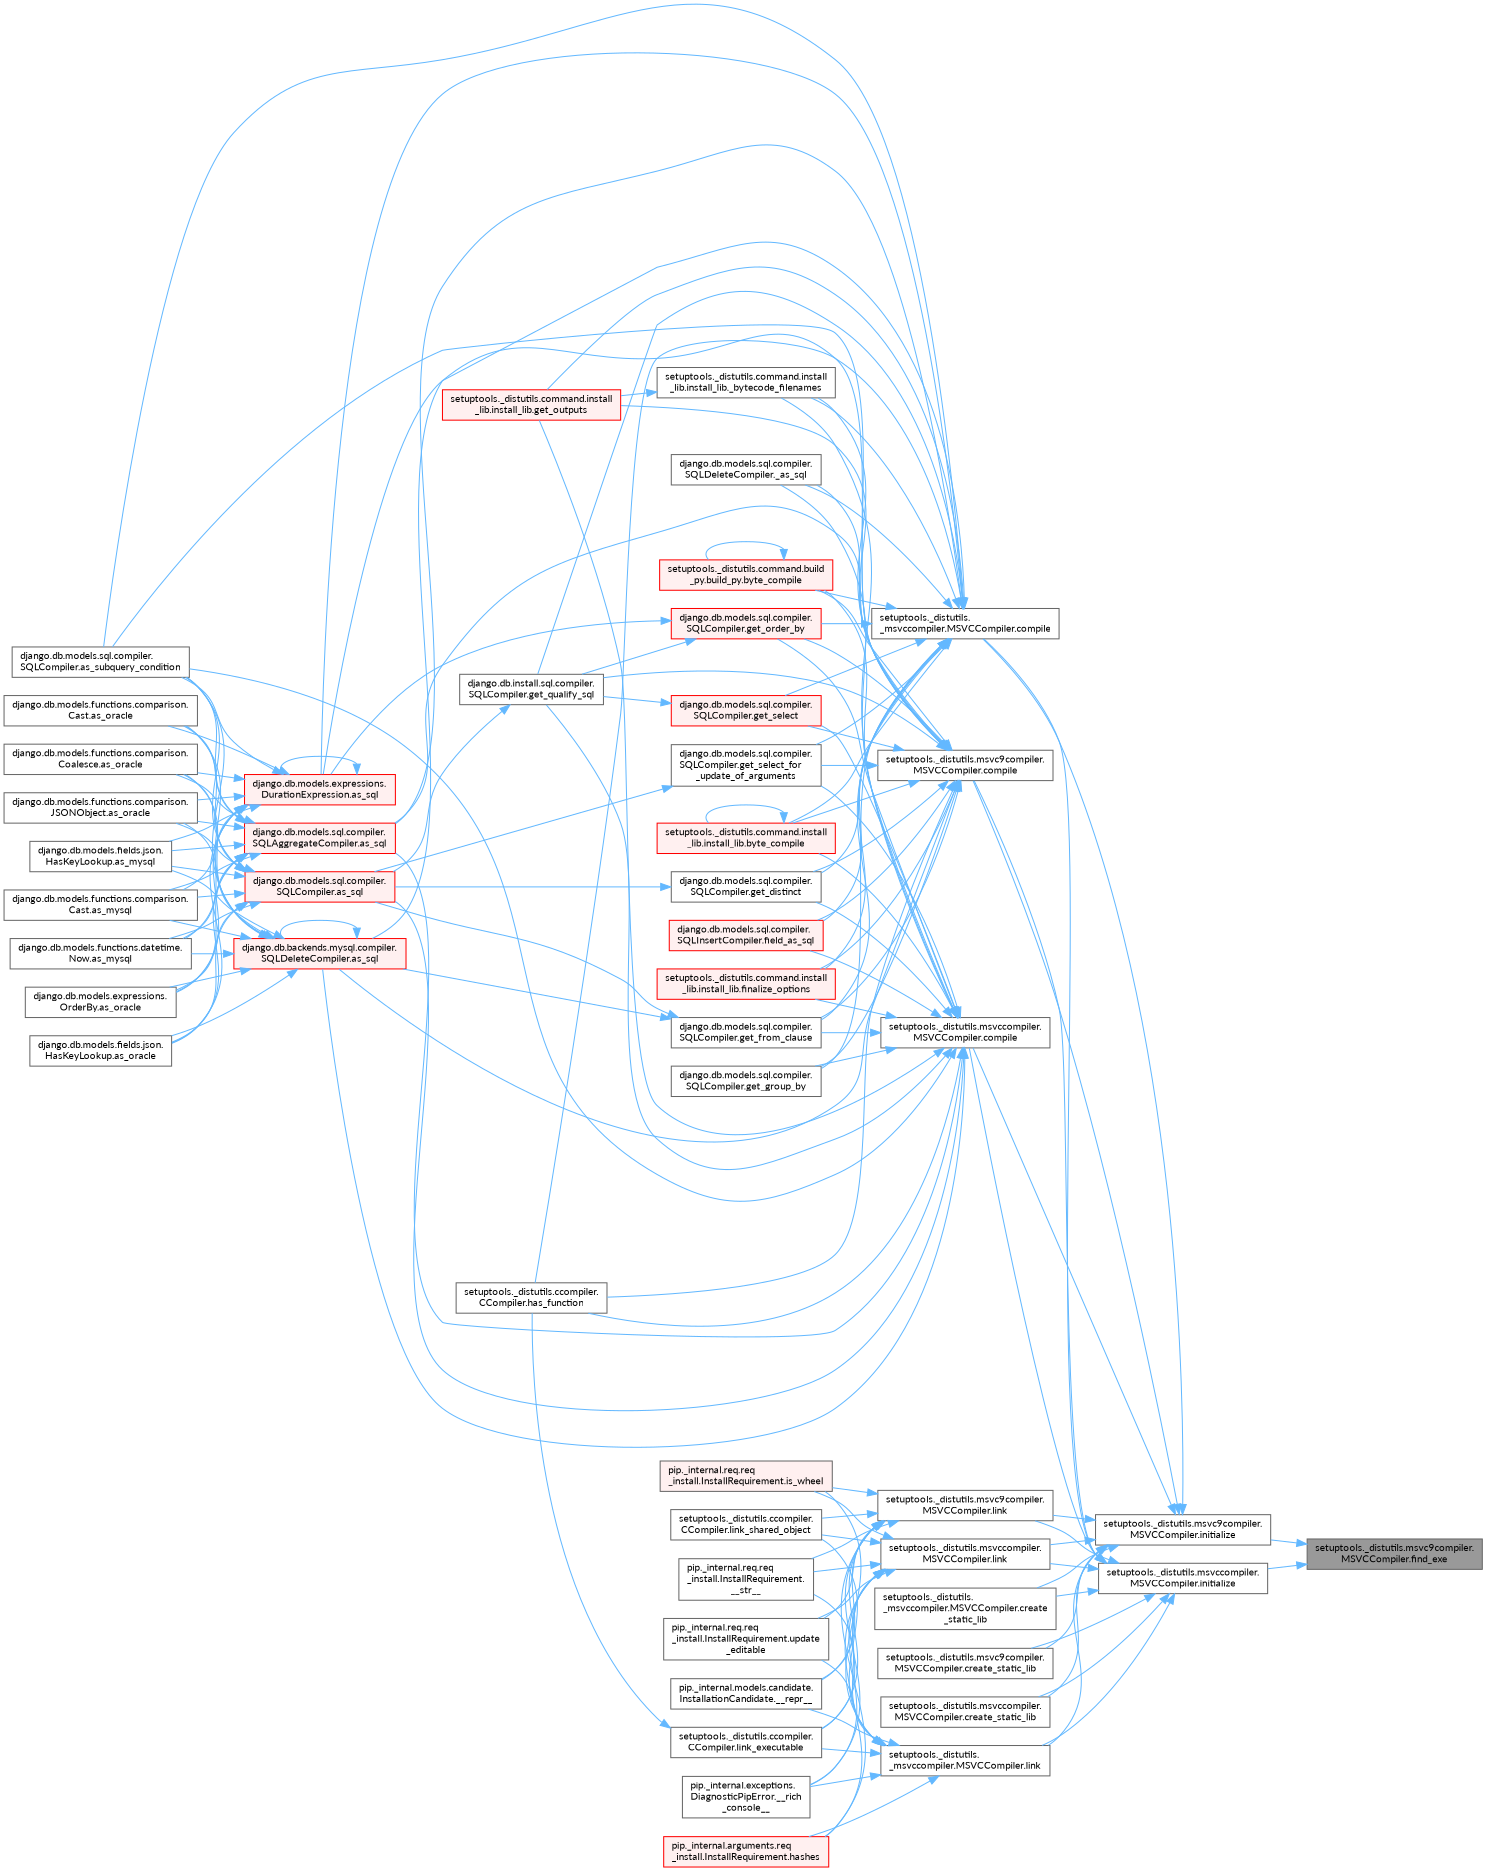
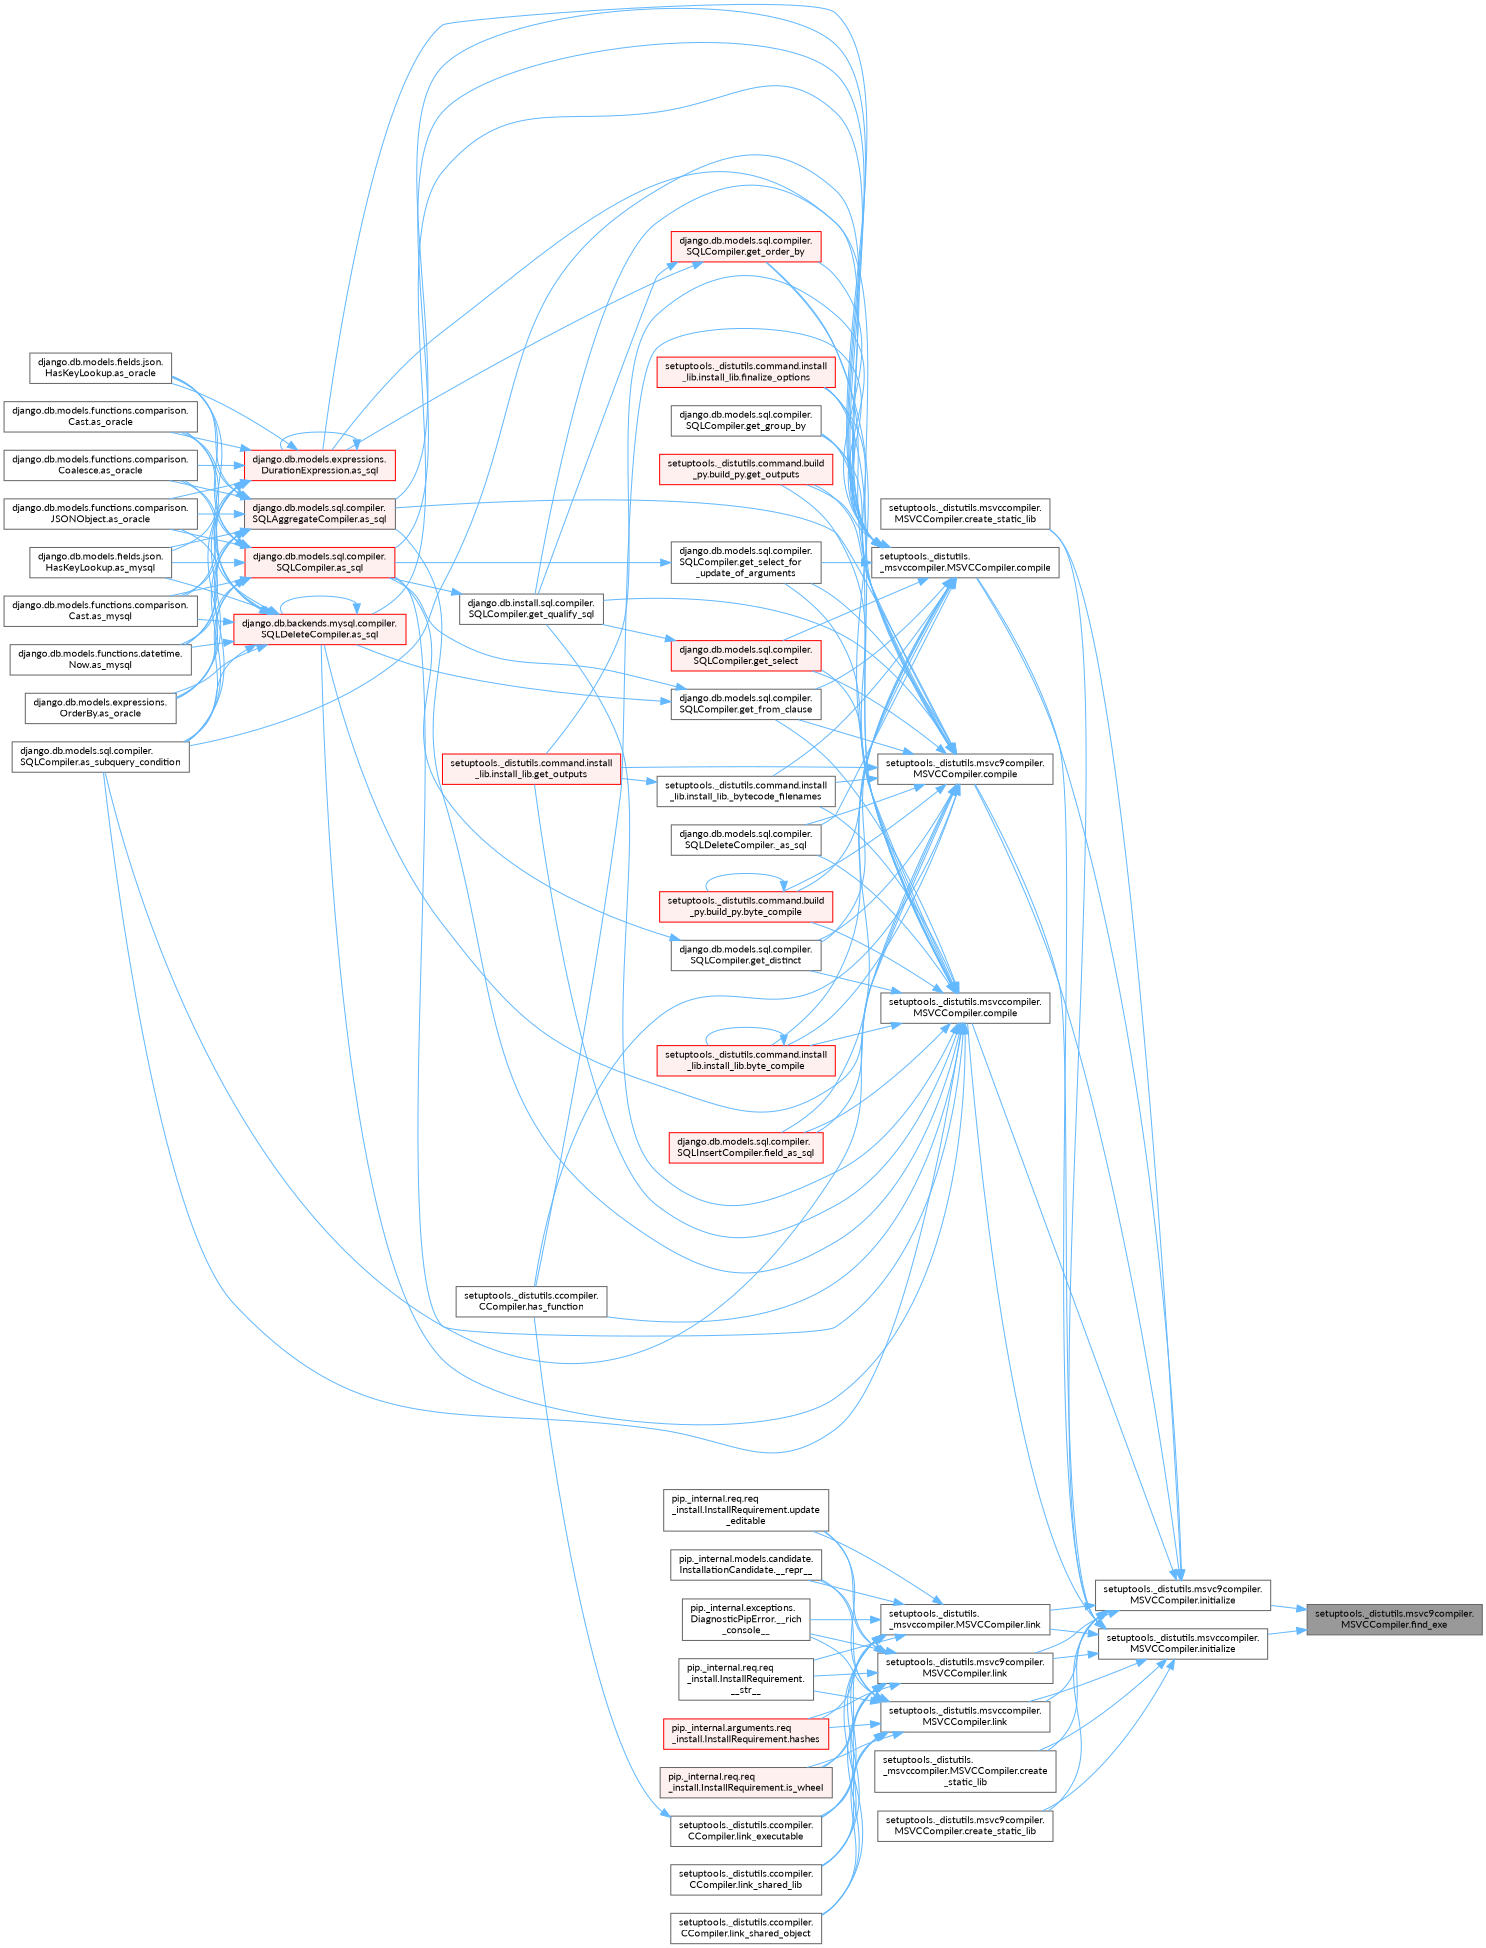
edge "django.db.models.sql.compiler. SQLCompiler.as_sql" -> "setuptools._distutils. _msvccompiler.MSVCCompiler.compile": added
node "setuptools._distutils.command.build _py.build_py.get_outputs": added
node "django.db.models.sql.compiler. SQLAggregateCompiler.as_sql": color red -> grey40
node "setuptools._distutils.ccompiler. CCompiler.link_shared_lib": added
